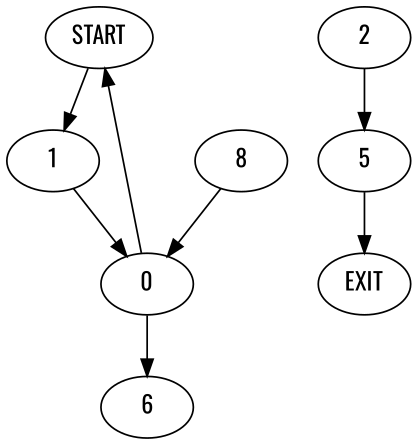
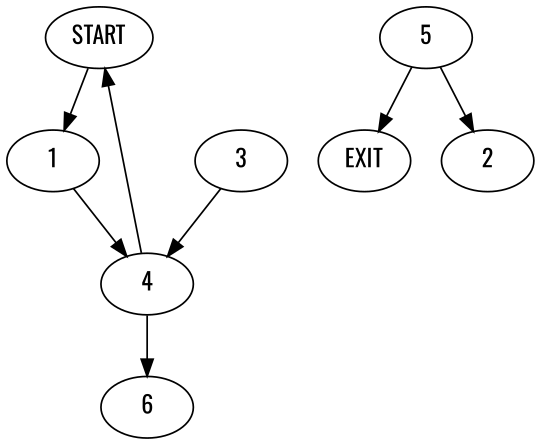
edge "2" -> "5": reversed
node "8": label "8" -> "3"
node "0": label "0" -> "4"
